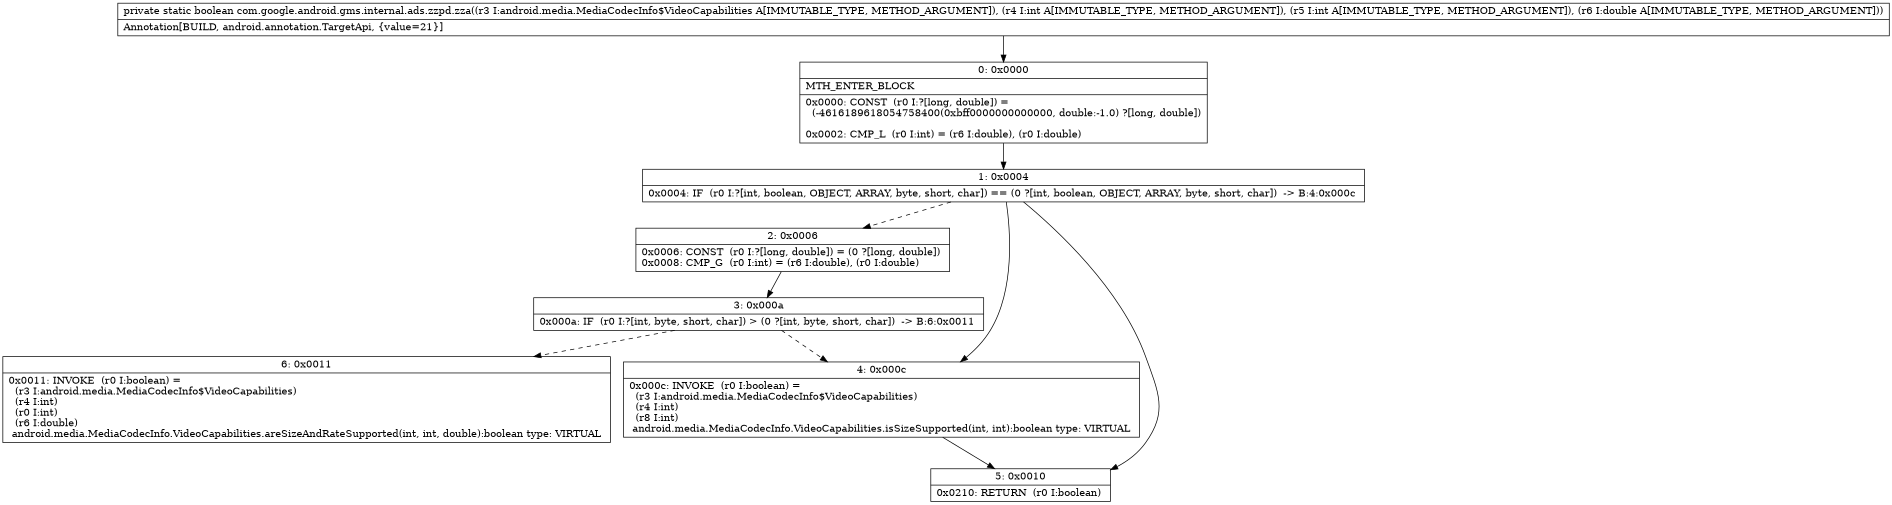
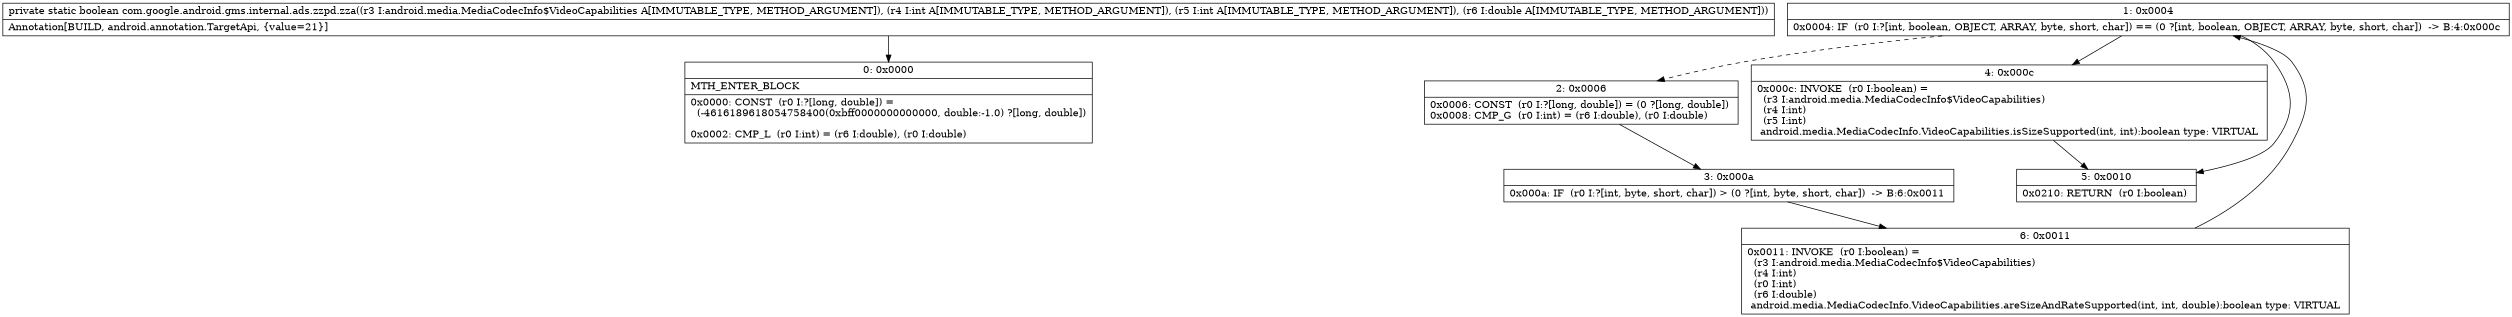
edge "0: 0x0000" -> "1: 0x0004": now "6: 0x0011" -> "1: 0x0004"
edge "3: 0x000a" -> "6: 0x0011": style dashed -> solid
edge "3: 0x000a" -> "4: 0x000c": removed
node "4: 0x000c": text "(r8 I:int)" -> "(r5 I:int)"
